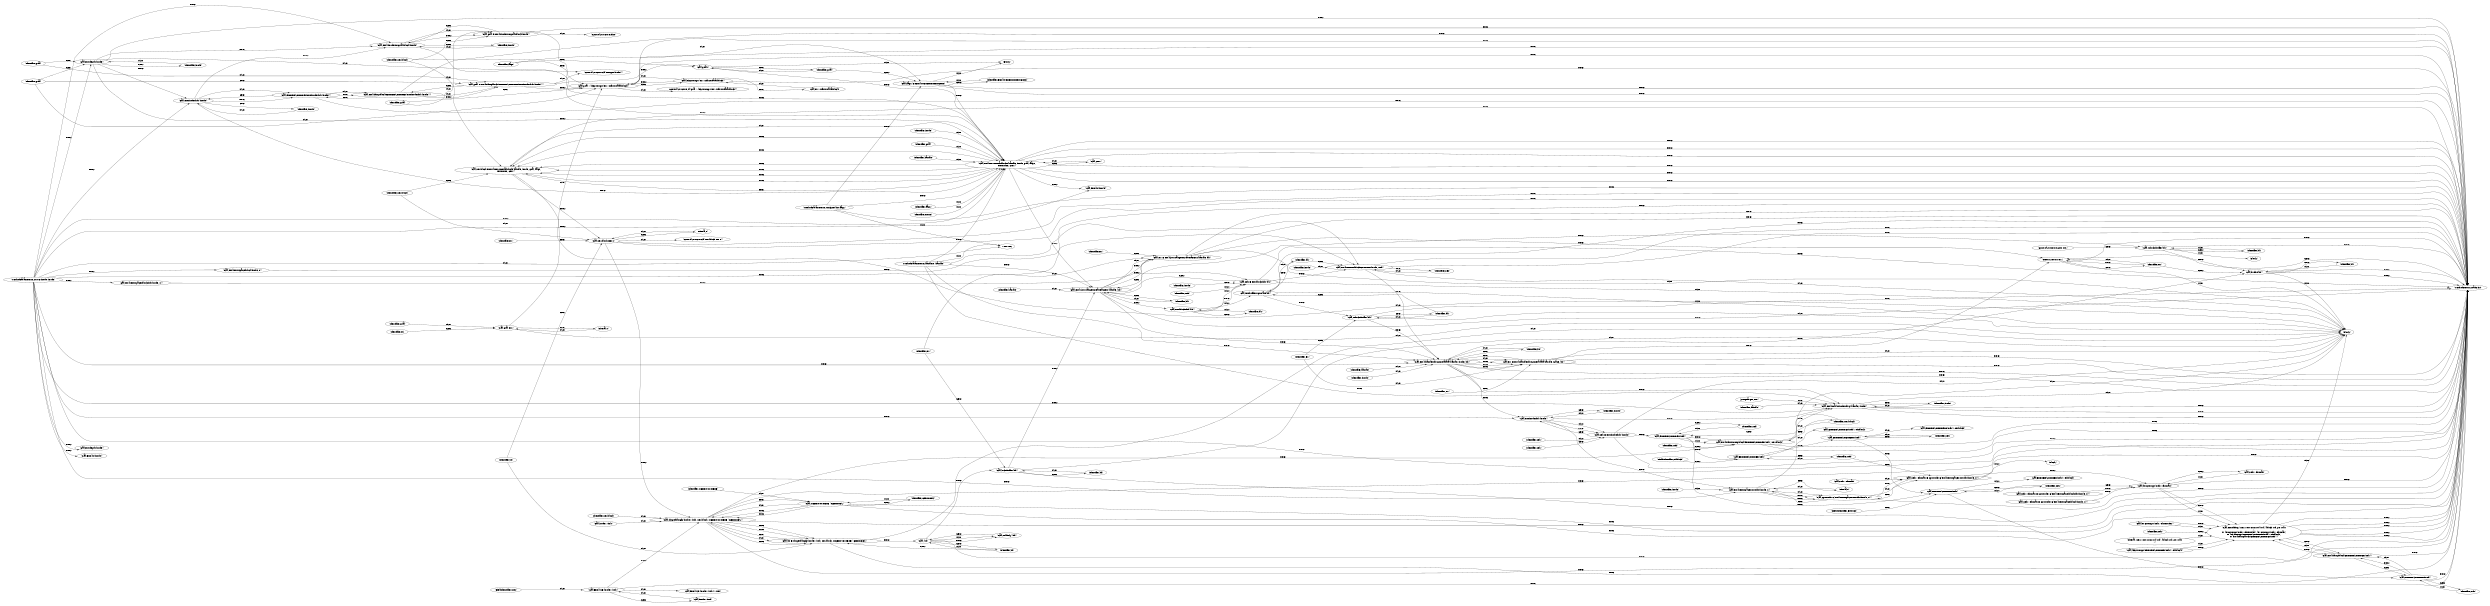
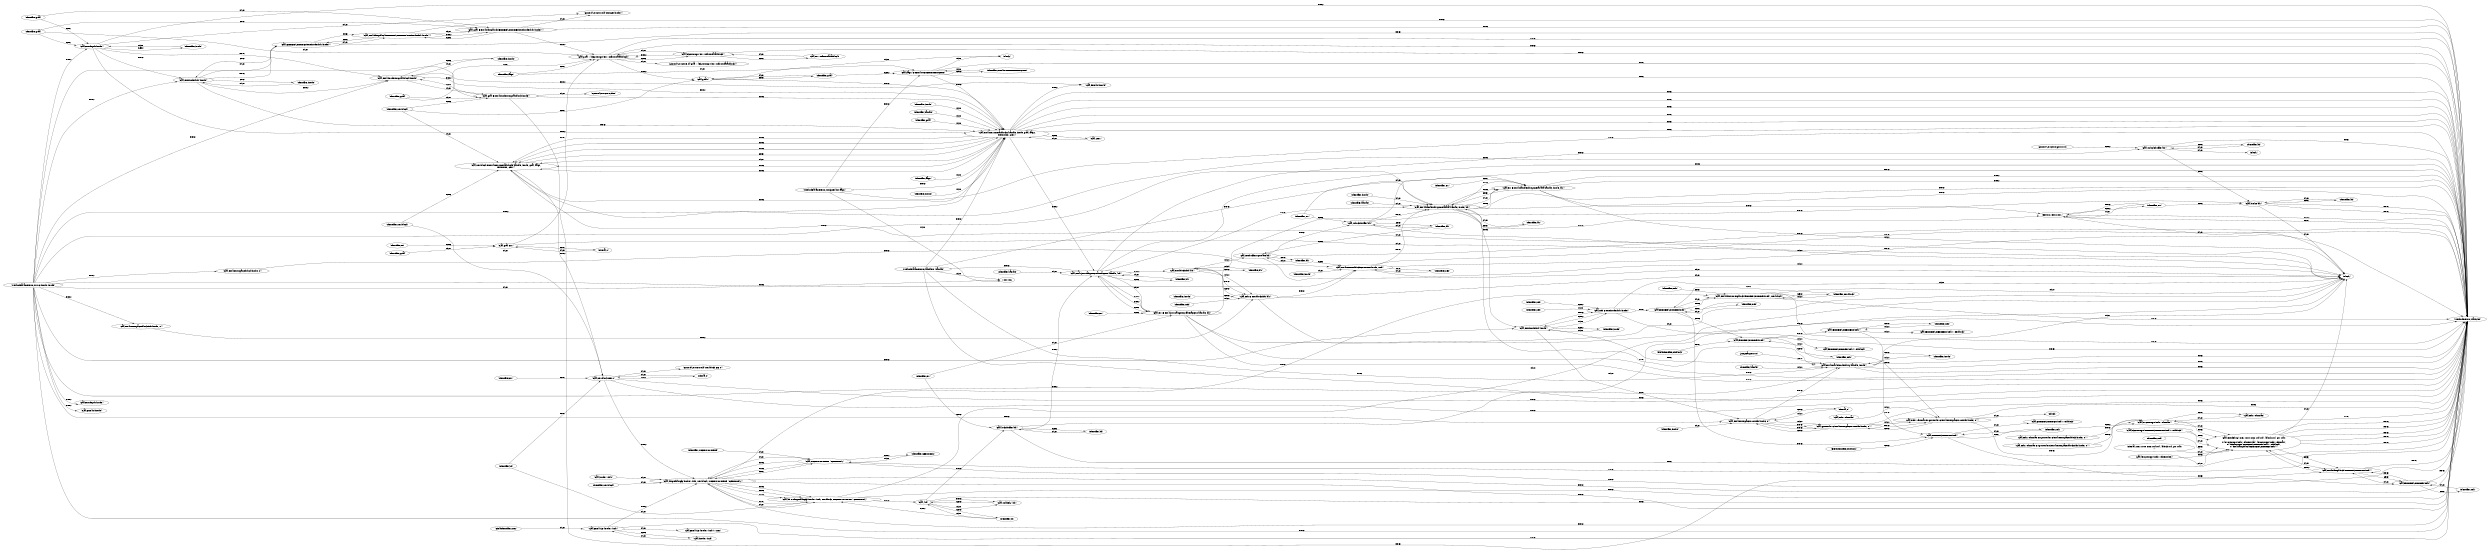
edge "(Call,goal = ext4_inode_to_goal_block(inode))" -> "(MethodReturn,static int)": now "(Call,goal = ext4_inode_to_goal_block(inode))" -> "(Call,ext4_idx_pblock(EXT_FIRST_INDEX(neh)))"
edge "(Call,neh = ext_block_hdr(bh))" -> "(Call,ext4_journal_get_create_access(handle, bh))": now "(Call,neh = ext_block_hdr(bh))" -> "(Call,ext_block_hdr(bh))"
node "(Call,err = ext4_handle_dirty_metadata(handle, space, bh))": label "(Call,err = ext4_handle_dirty_metadata(handle, space, bh))" -> "(Call,err = ext4_handle_dirty_metadata(handle, inode, bh))"
